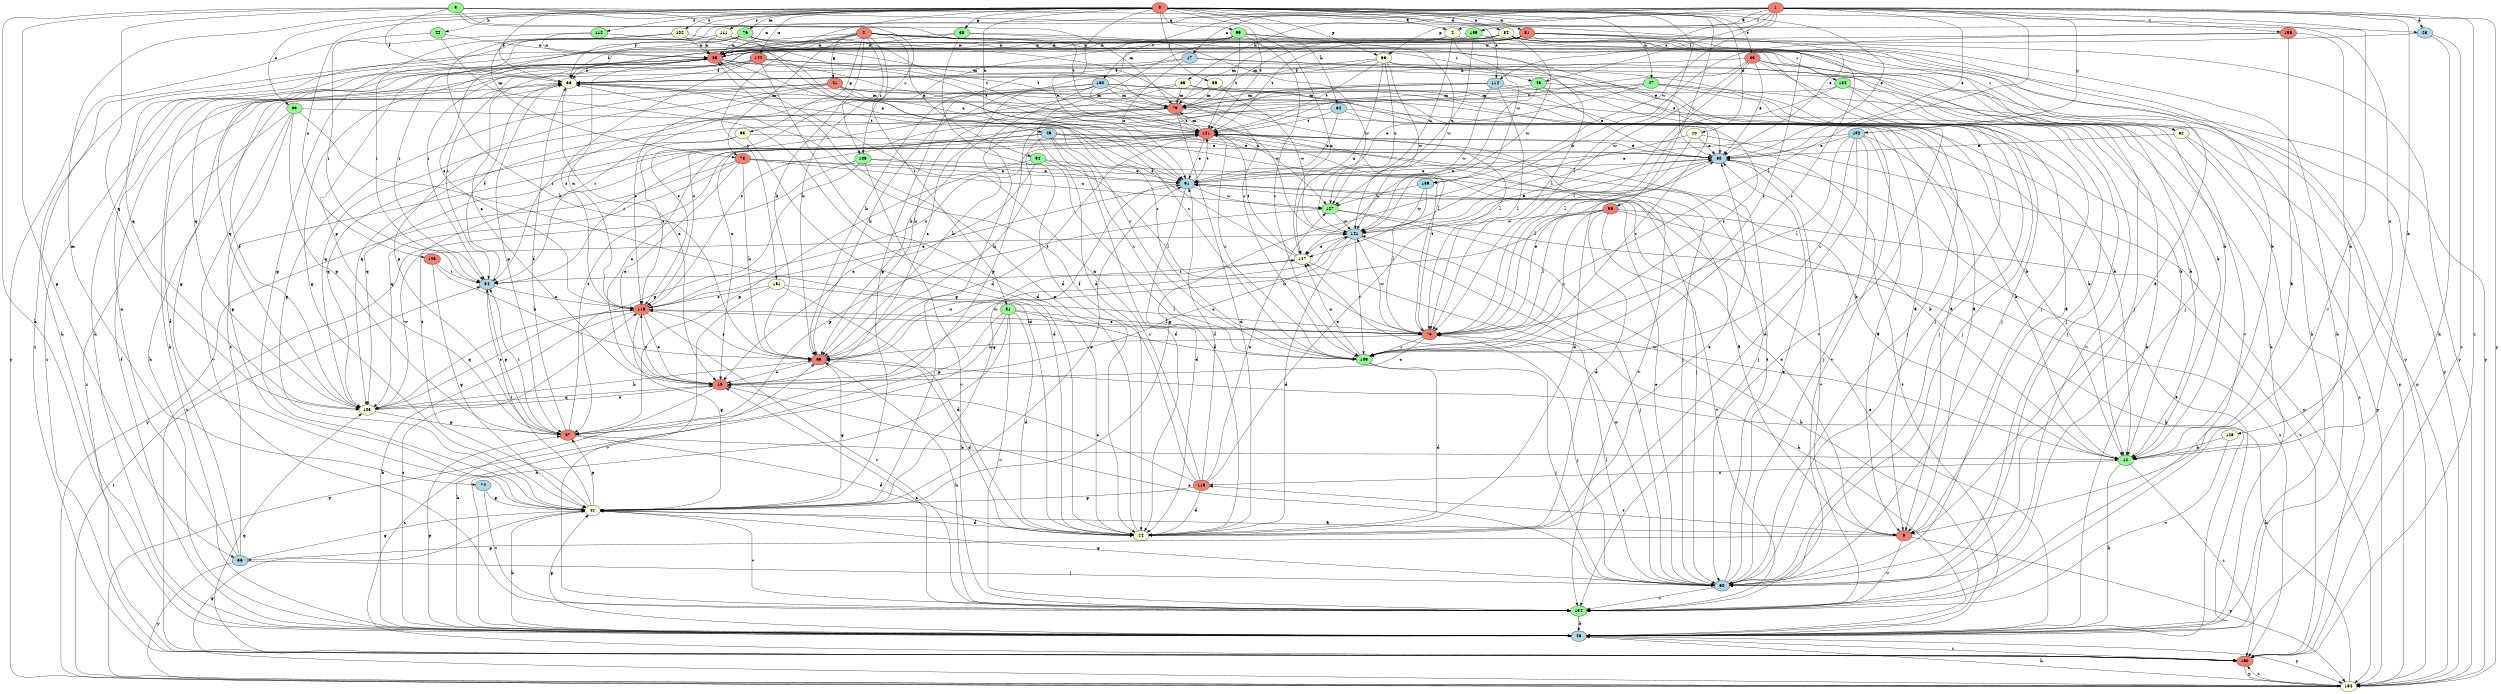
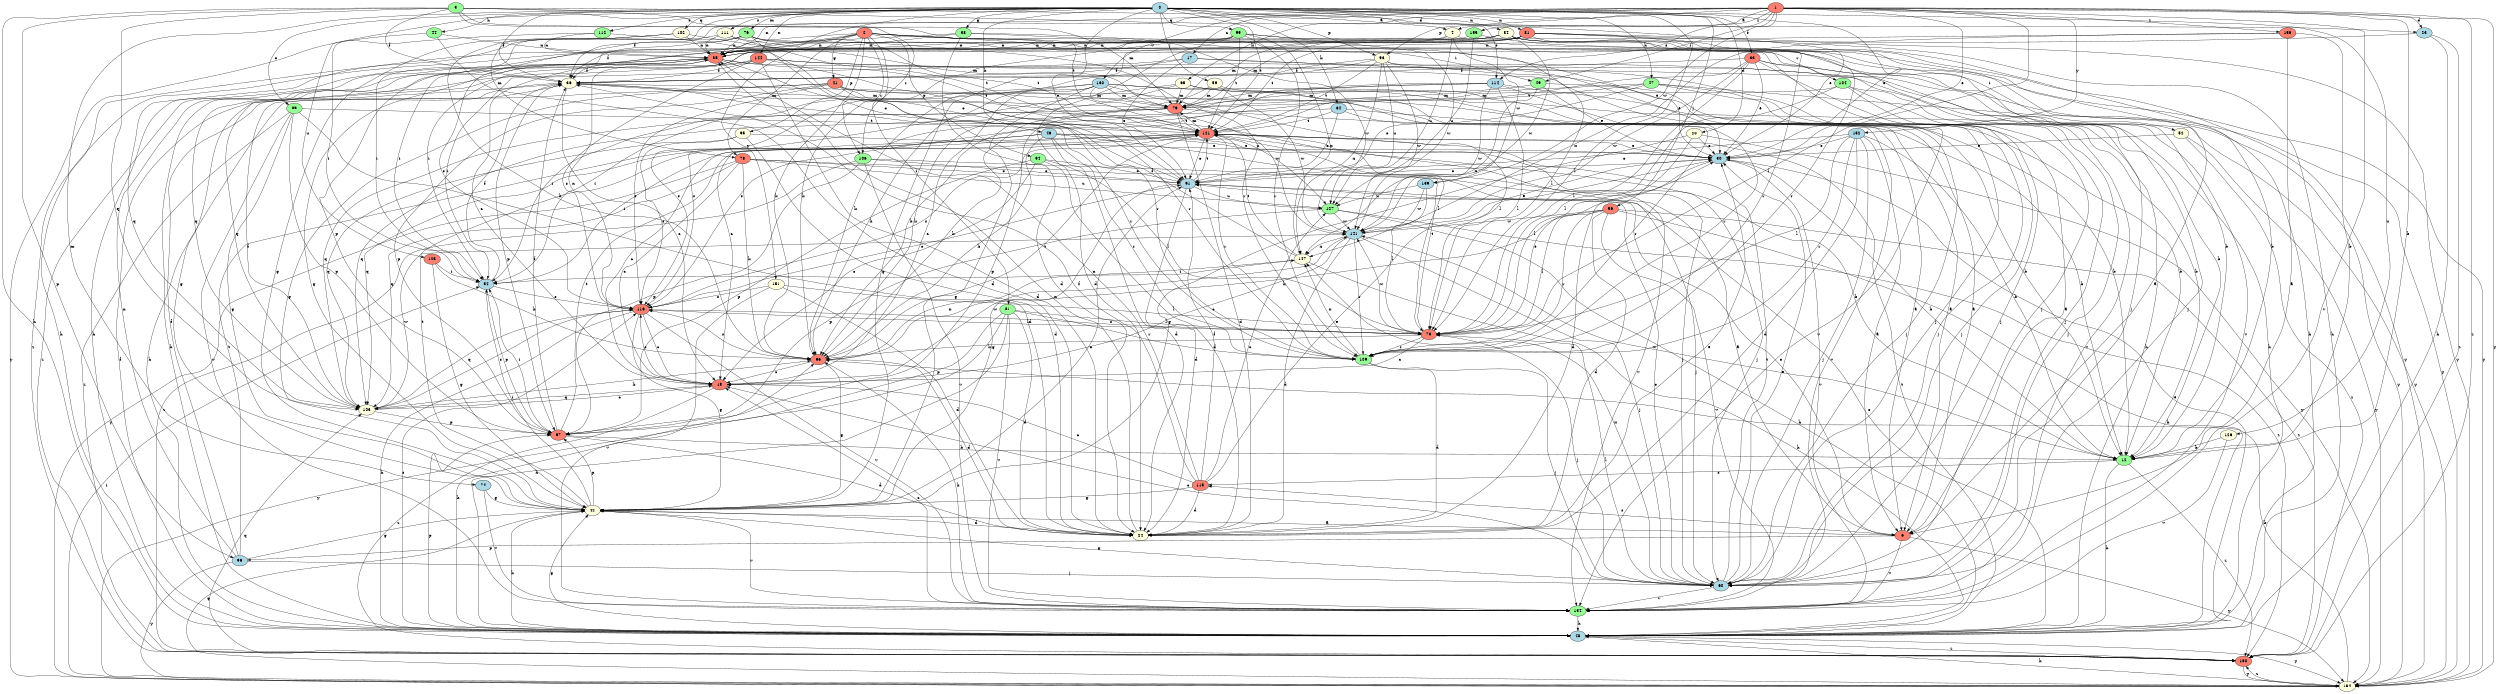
node "0": fillcolor salmon -> lightblue
edge "0" -> "102": label "s" -> "q"
edge "33" -> "36": label "h" -> "f"
